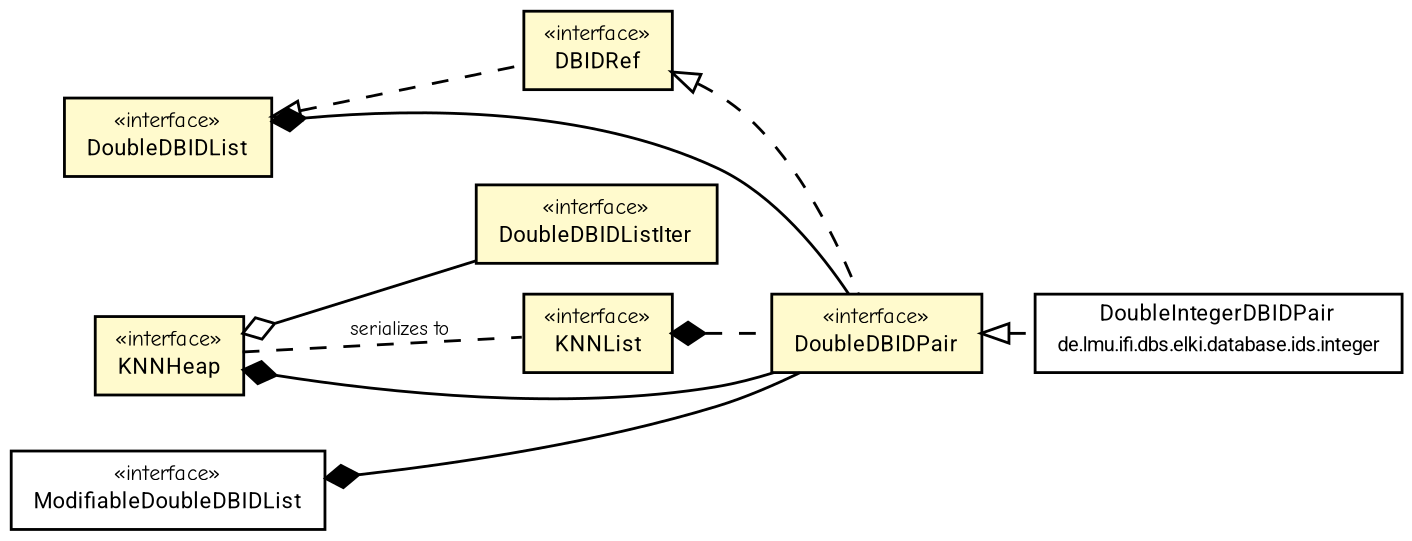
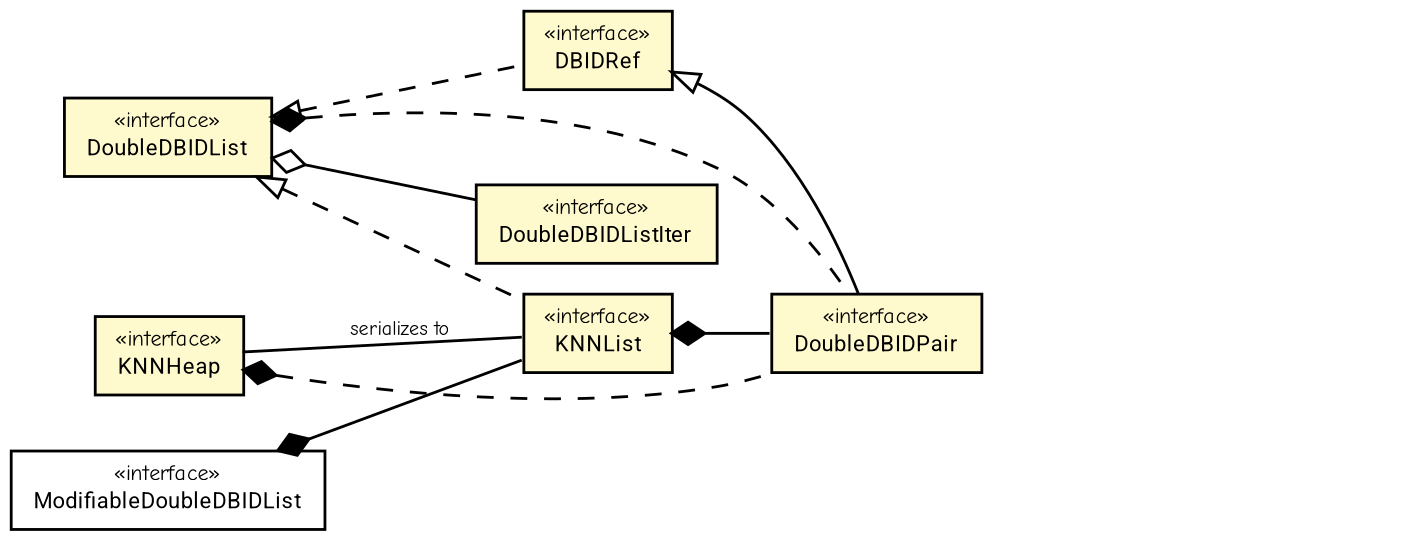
edge "DoubleDBIDPair" -> "DoubleDBIDList": style solid -> dashed
edge "DoubleDBIDPair" -> "DBIDRef": style dashed -> solid
edge "KNNList" -> "DoubleDBIDList": added
edge "DoubleDBIDListIter" -> "KNNHeap": now "DoubleDBIDListIter" -> "DoubleDBIDList"
edge "DoubleDBIDPair" -> "KNNList": style dashed -> solid
node "DoubleIntegerDBIDPair": removed
edge "KNNList" -- "KNNHeap": style dashed -> solid
edge "DoubleDBIDPair" -> "KNNHeap": style solid -> dashed
edge "DoubleDBIDPair" -> "ModifiableDoubleDBIDList": now "KNNList" -> "ModifiableDoubleDBIDList"
